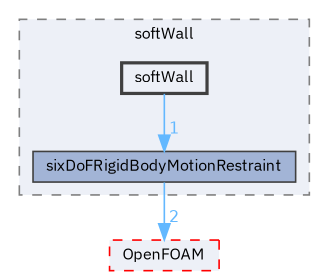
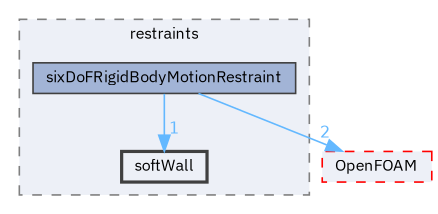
cluster "softWall": label "softWall" -> "restraints"
edge "softWall" -> "sixDoFRigidBodyMotionRestraint": reversed
